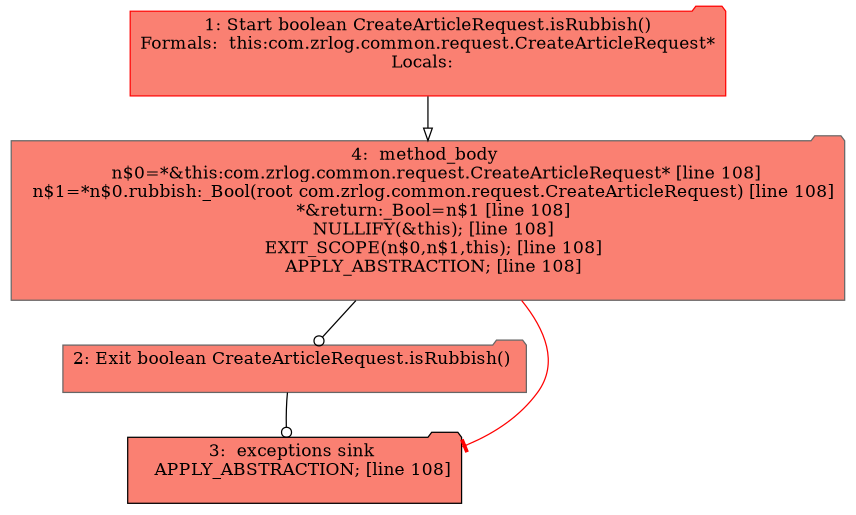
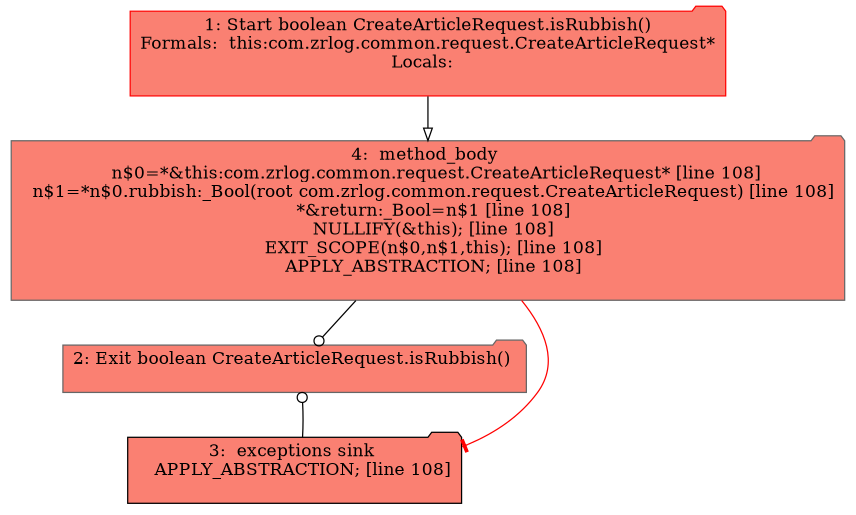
edge "2: Exit boolean CreateArticleRequest.isRubbish()" -> "3:  exceptions sink APPLY_ABSTRACTION; [line 108]": reversed
